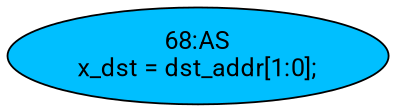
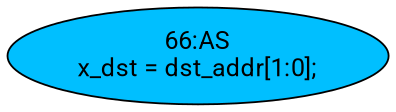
node "68:AS x_dst = dst_addr[1:0];": label "68:AS x_dst = dst_addr[1:0];" -> "66:AS x_dst = dst_addr[1:0];"
